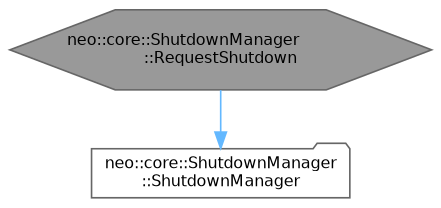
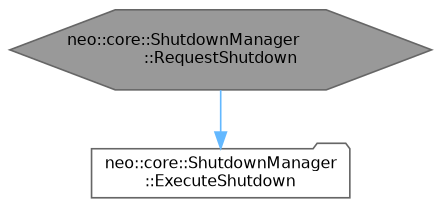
node "neo::core::ShutdownManager ::ShutdownManager": label "neo::core::ShutdownManager ::ShutdownManager" -> "neo::core::ShutdownManager ::ExecuteShutdown"
